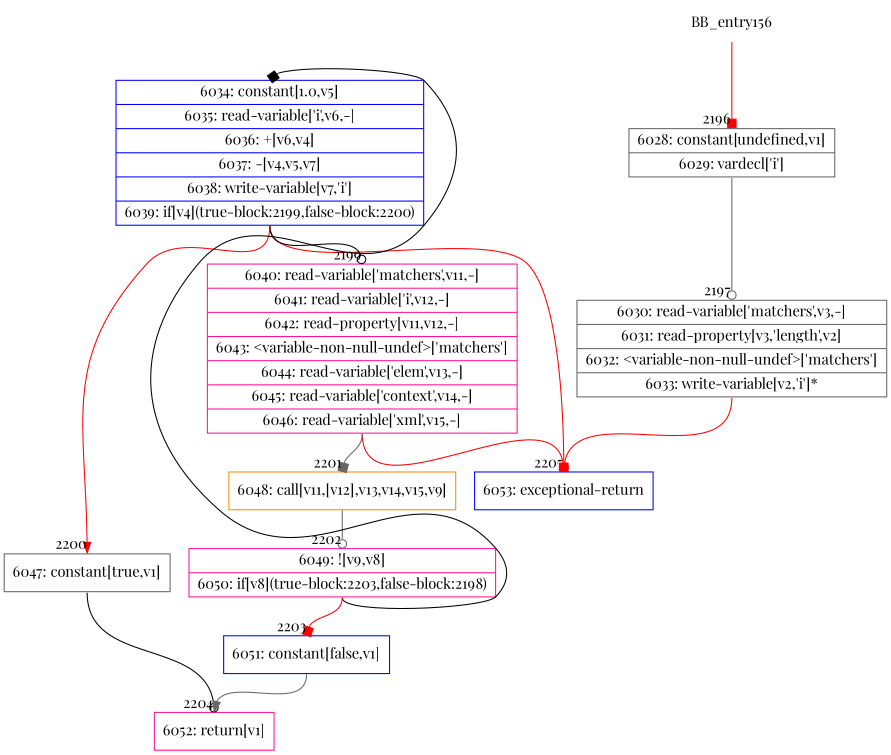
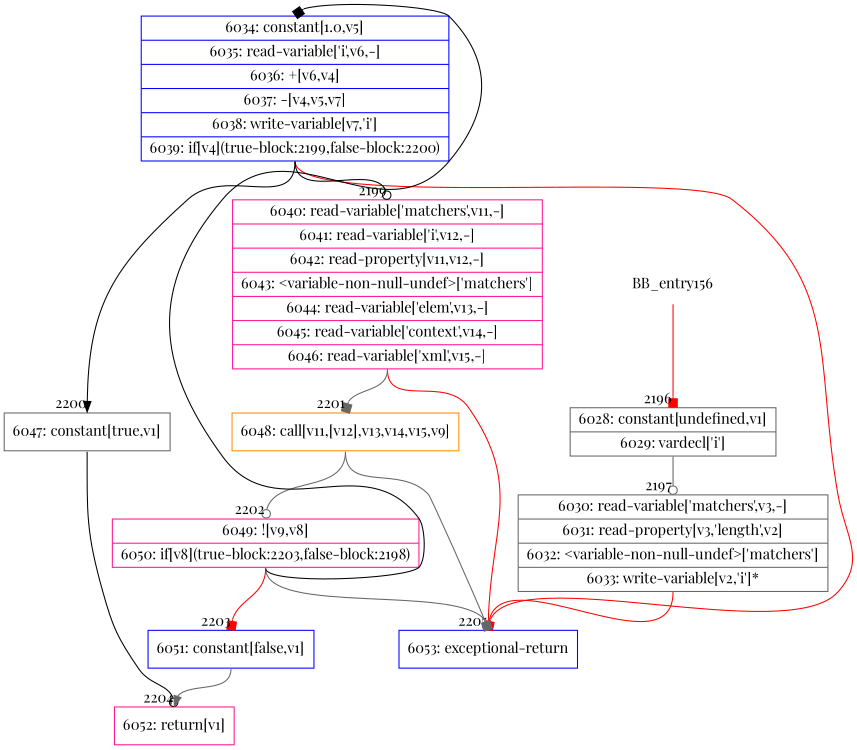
edge "6034: constant[1.0,v5]" -> "6047: constant[true,v1]": color red -> black
edge "6048: call[v11,[v12],v13,v14,v15,v9]" -> "6053: exceptional-return": added
edge "6049: ![v9,v8]" -> "6053: exceptional-return": added
